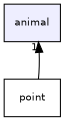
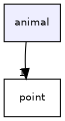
edge "point" -> "animal": reversed
